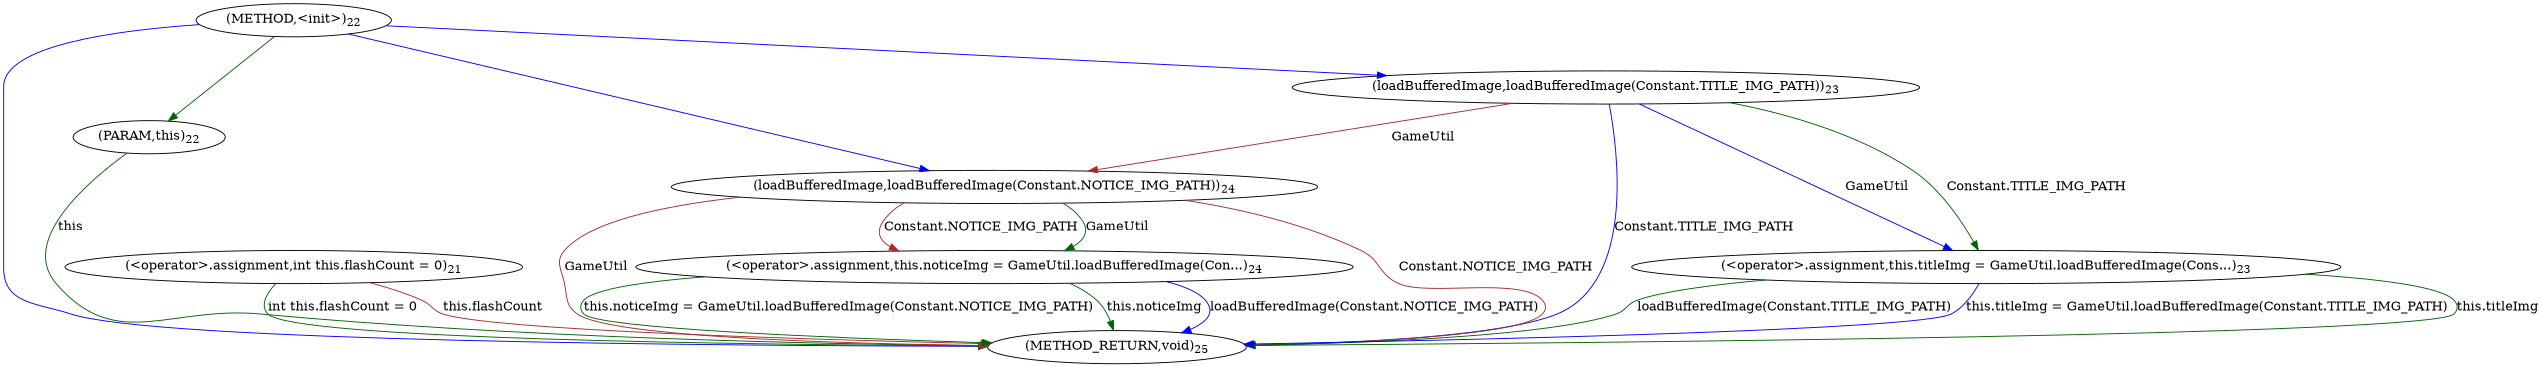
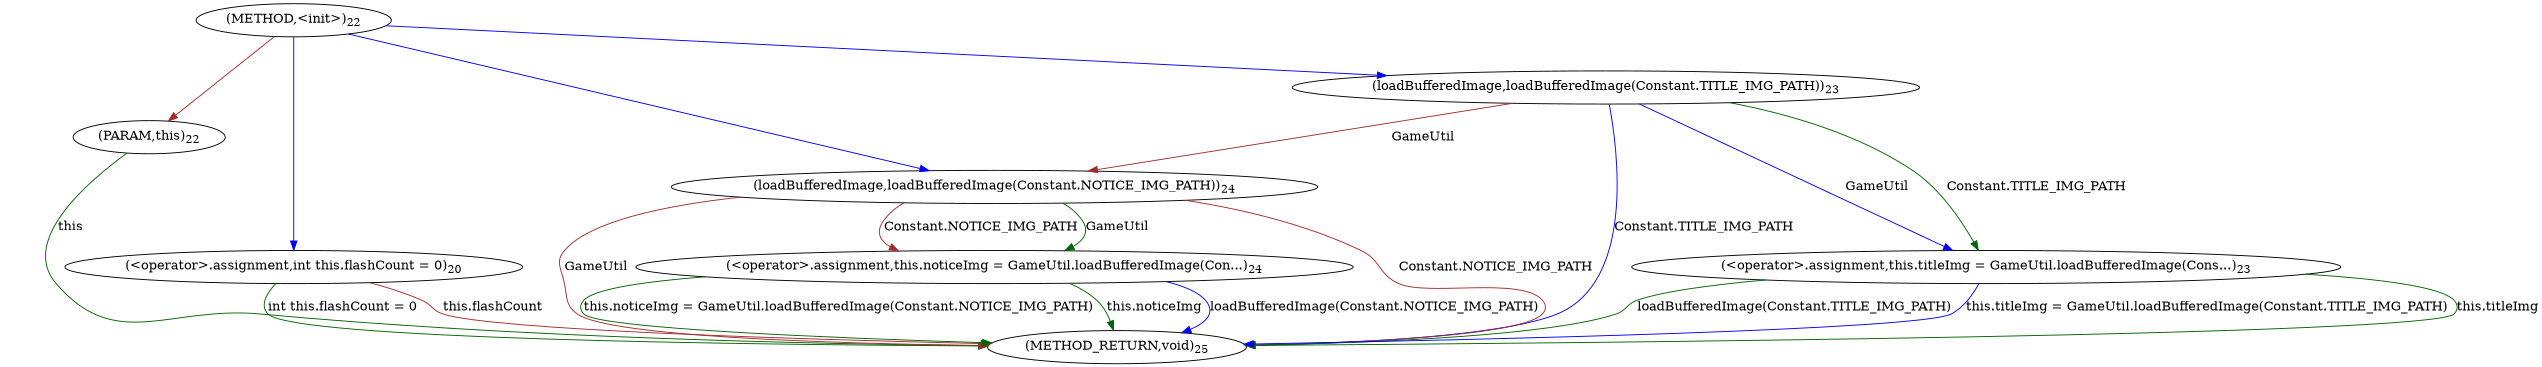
edge "(METHOD,<init>)" -> "(PARAM,this)": color darkgreen -> brown
node "(<operator>.assignment,int this.flashCount = 0)": text "21" -> "20"
edge "(METHOD,<init>)" -> "(METHOD_RETURN,void)": now "(METHOD,<init>)" -> "(<operator>.assignment,int this.flashCount = 0)"
